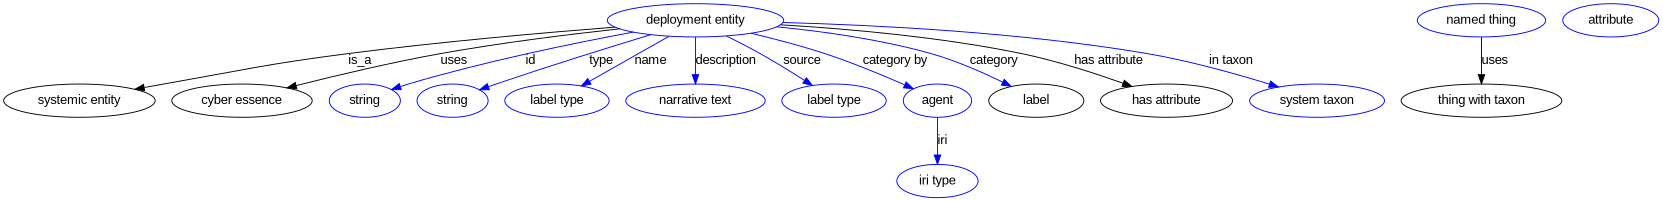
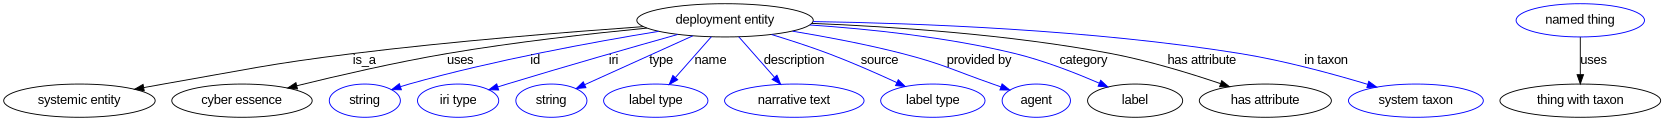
node "deployment entity": color blue -> black
node "attribute": removed
edge "deployment entity" -> "agent": label "category by" -> "provided by"
edge "agent" -> "iri type": now "deployment entity" -> "iri type"
